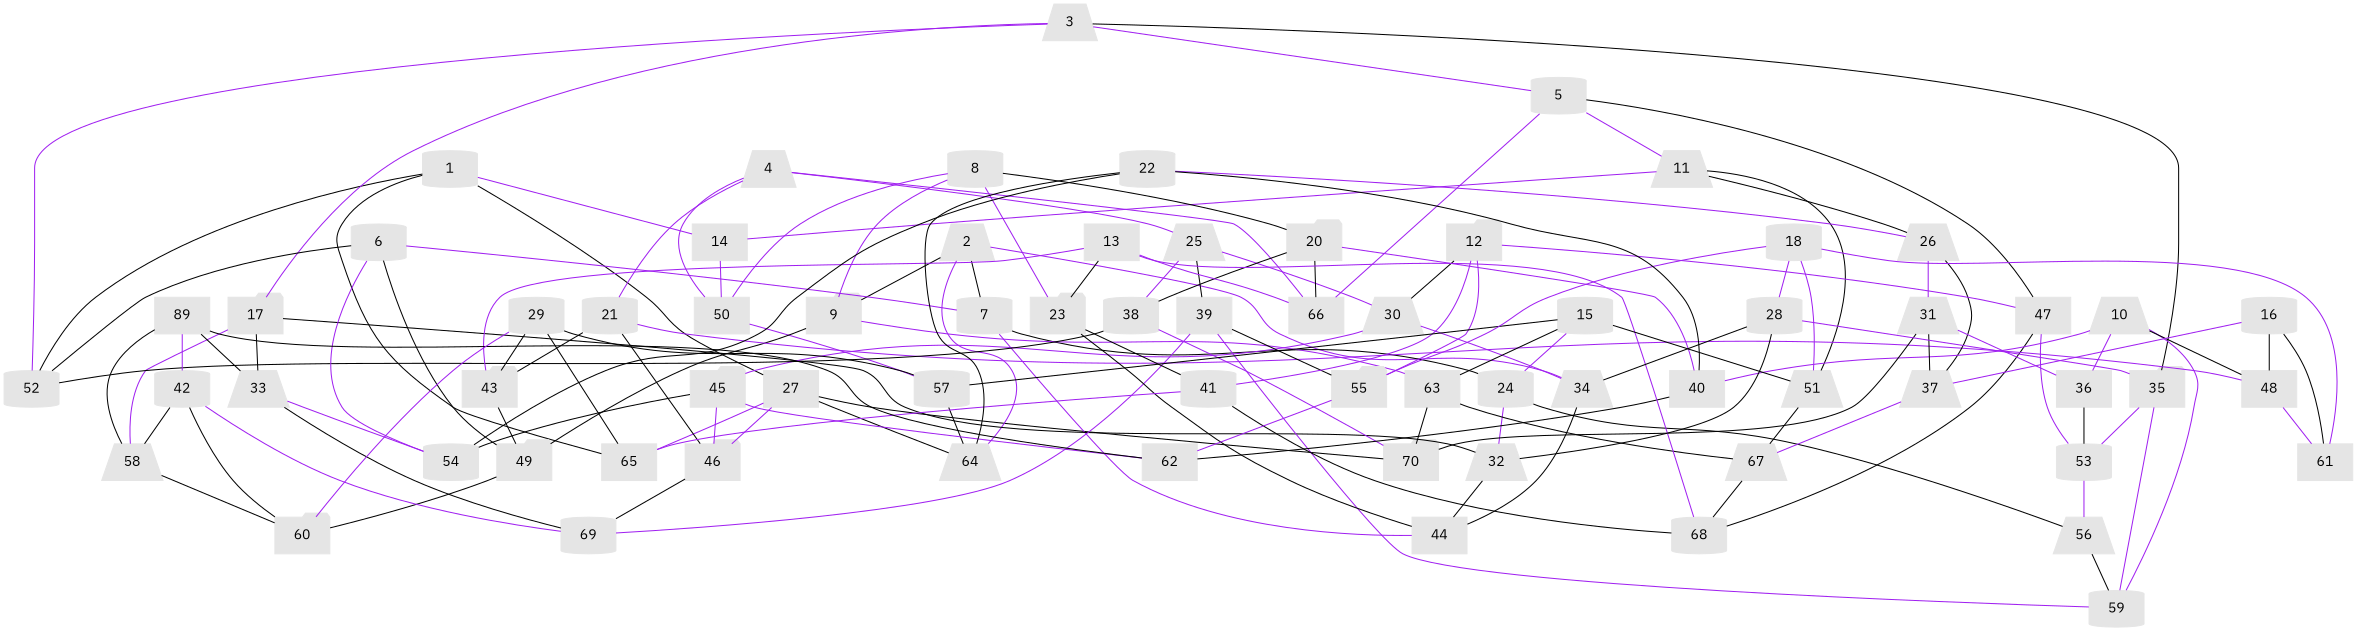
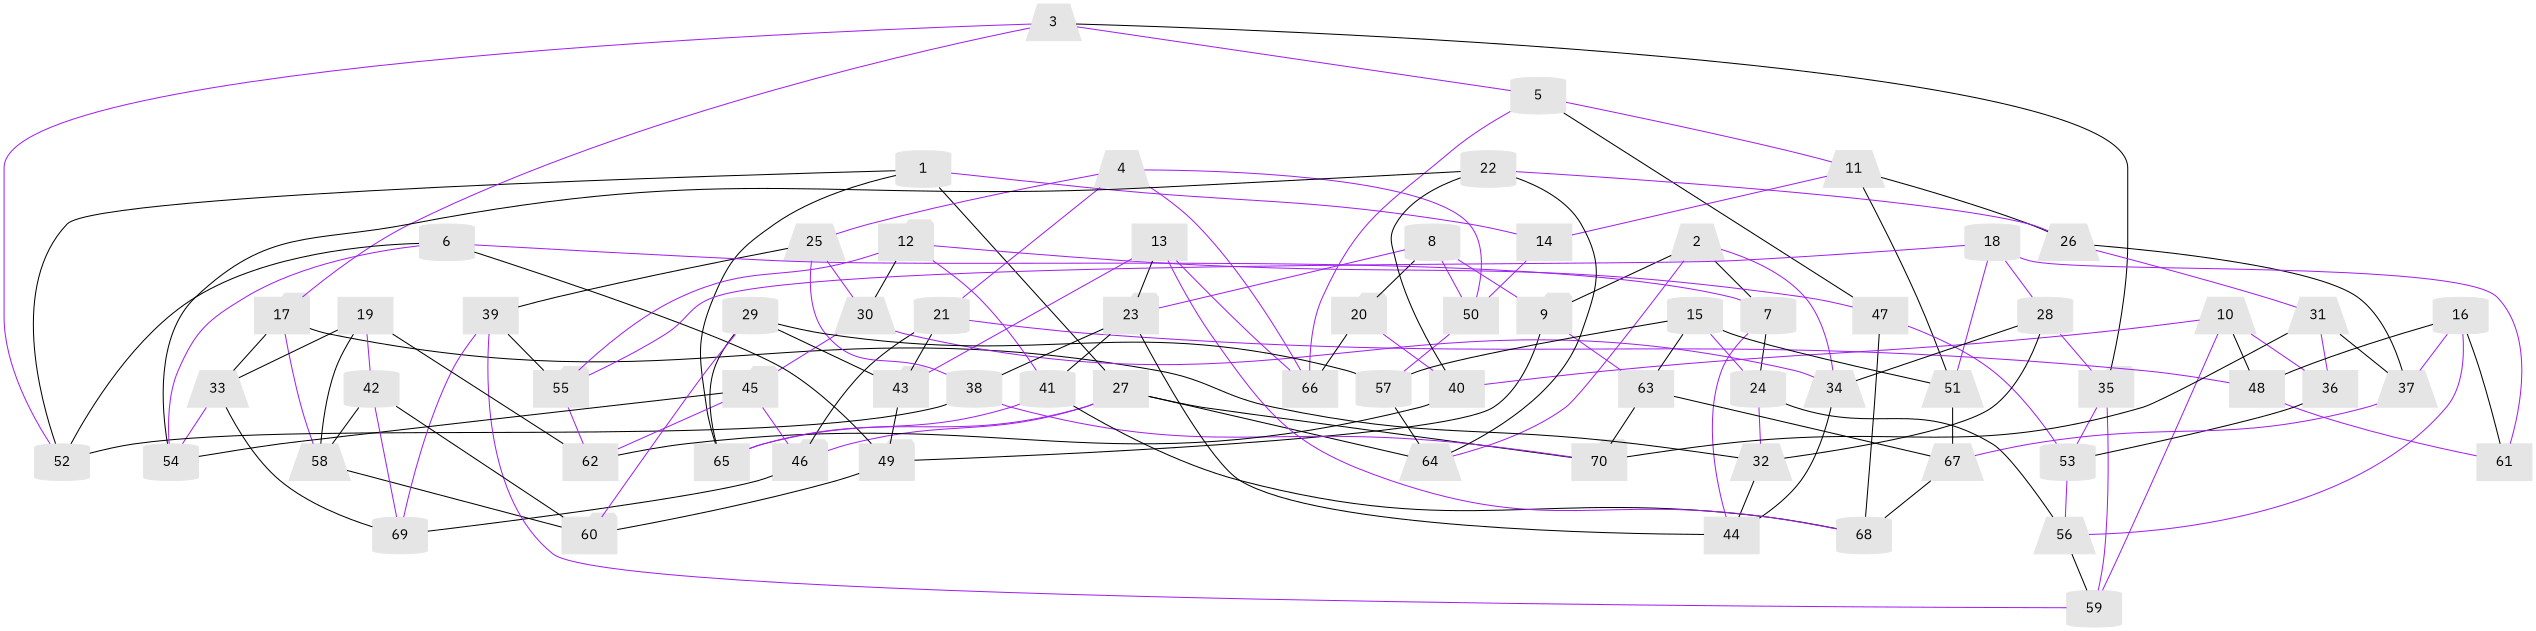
edge "20" -- "38": now "23" -- "38"
node "89": label "89" -> "19"
edge "16" -- "56": added
